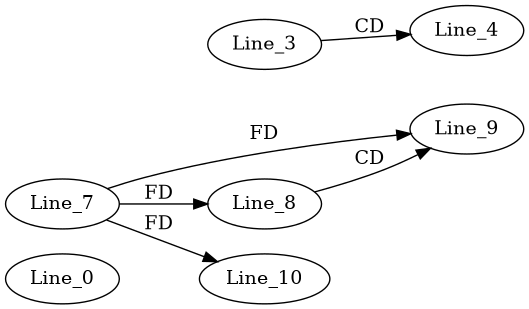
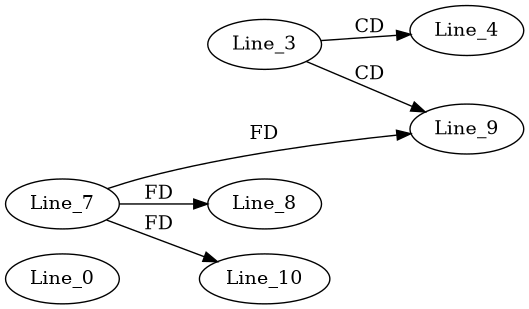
edge "Line_8" -> "Line_9": now "Line_3" -> "Line_9"
